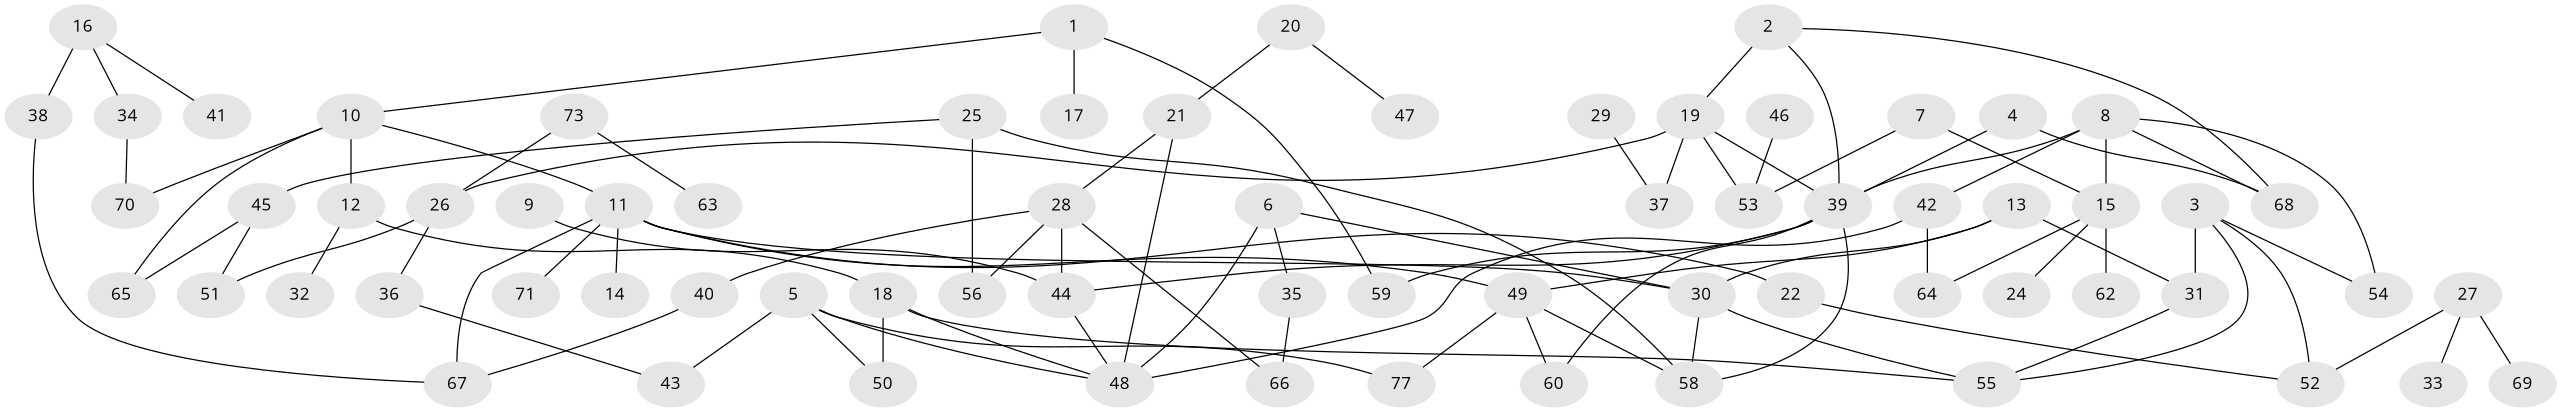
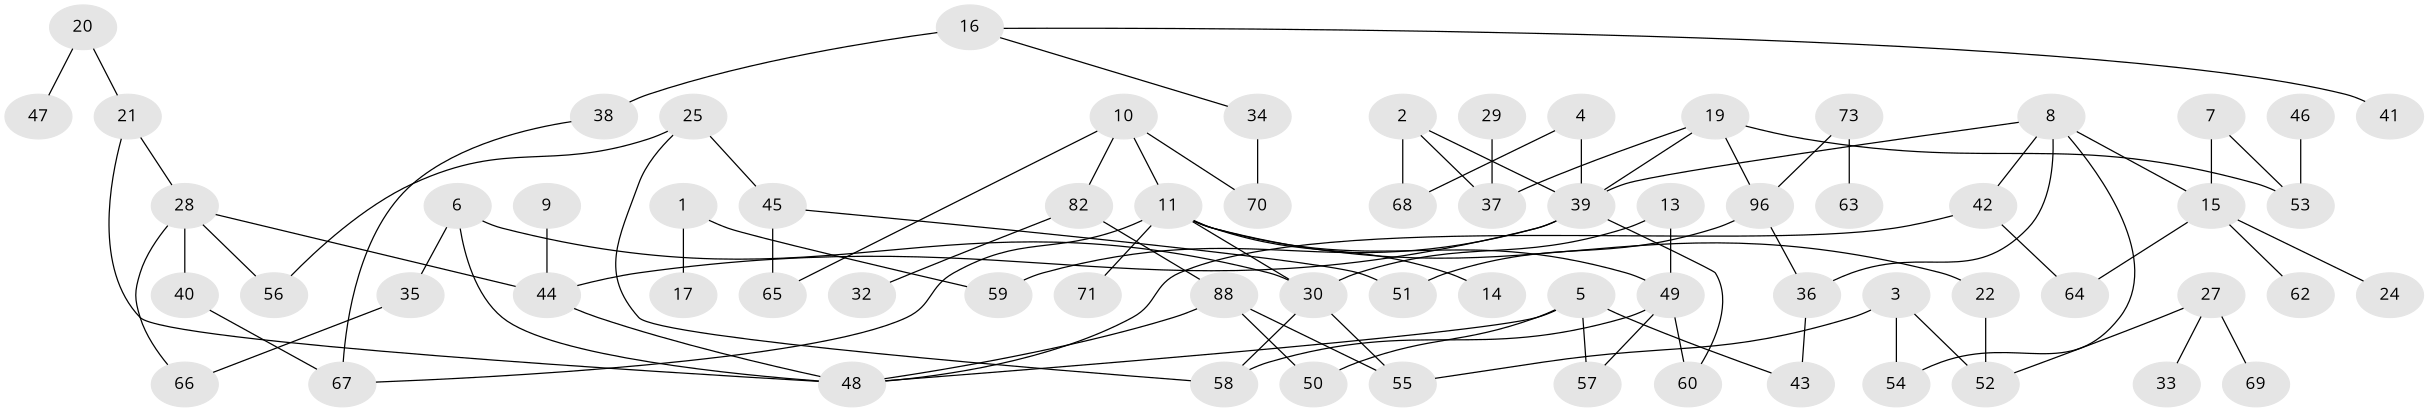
edge "1" -- "10": removed
edge "2" -- "19": now "2" -- "37"
edge "8" -- "68": now "8" -- "36"
node "12": label "12" -> "82"
node "26": label "26" -> "96"
node "18": label "18" -> "88"
node "31": removed
edge "39" -- "58": removed
node "77": label "77" -> "57"
